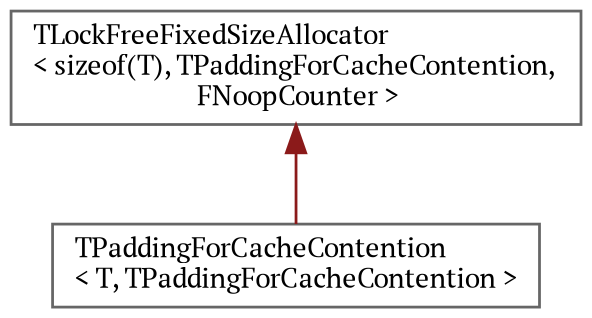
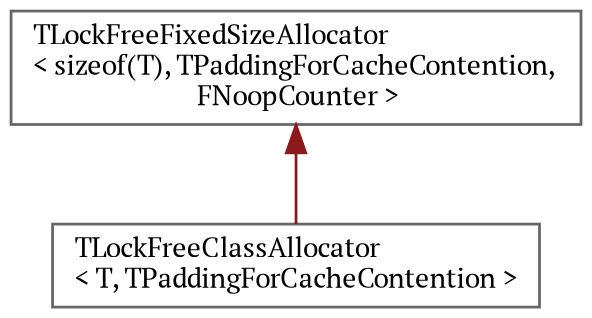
node "TPaddingForCacheContention < T, TPaddingForCacheContention >": label "TPaddingForCacheContention < T, TPaddingForCacheContention >" -> "TLockFreeClassAllocator < T, TPaddingForCacheContention >"
